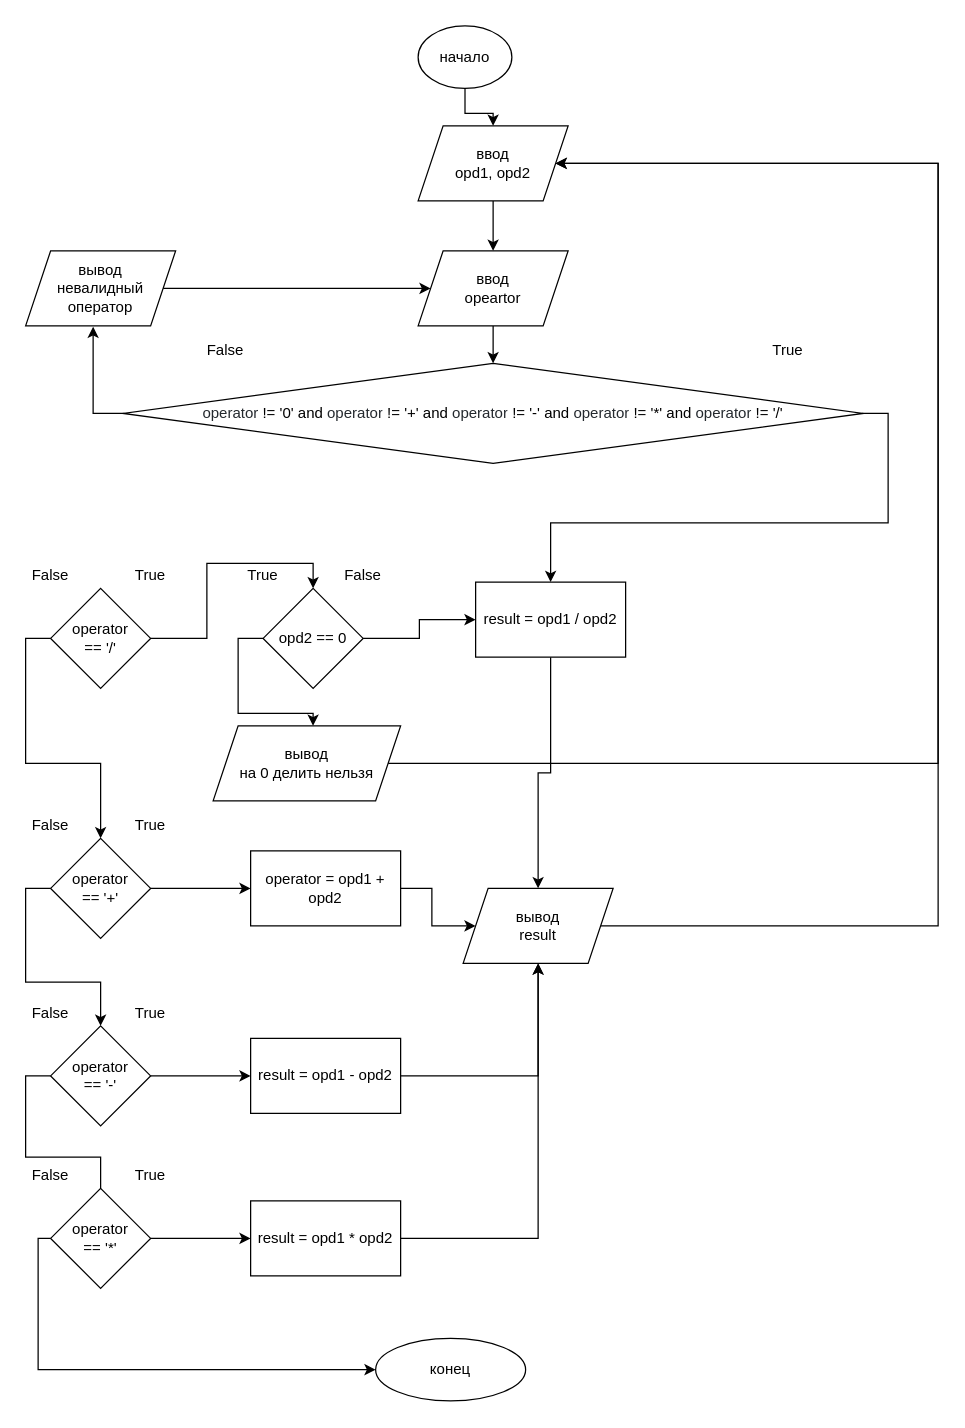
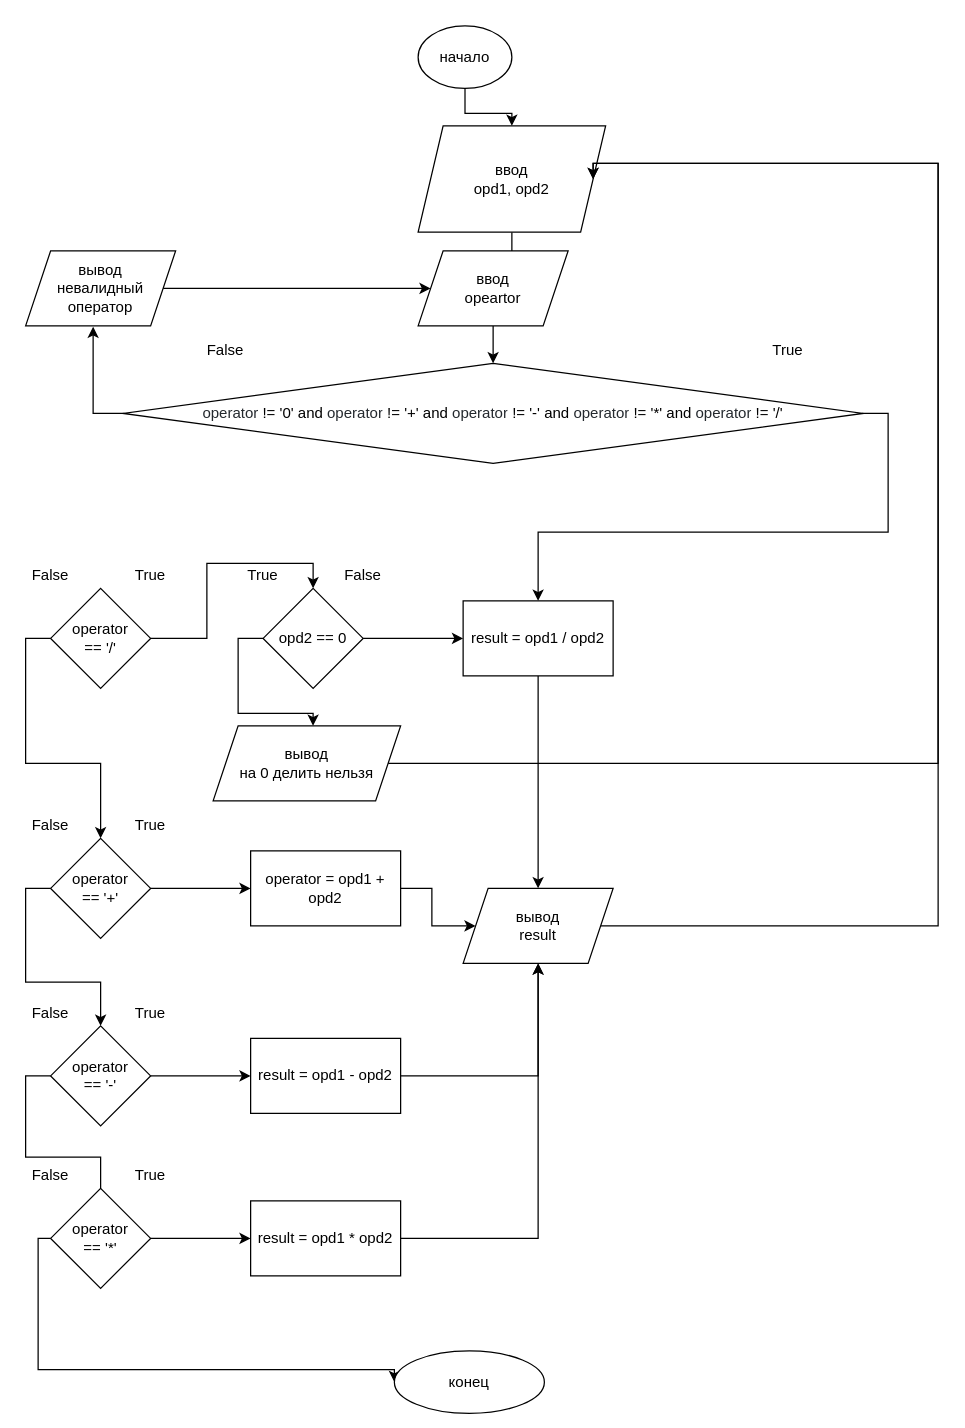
node "ввод opd1, opd2": size 150x75 -> 188x106
node "result = opd1 / opd2": moved (551, 619) -> (538, 638)
node "конец": moved (451, 1369) -> (469, 1382)
